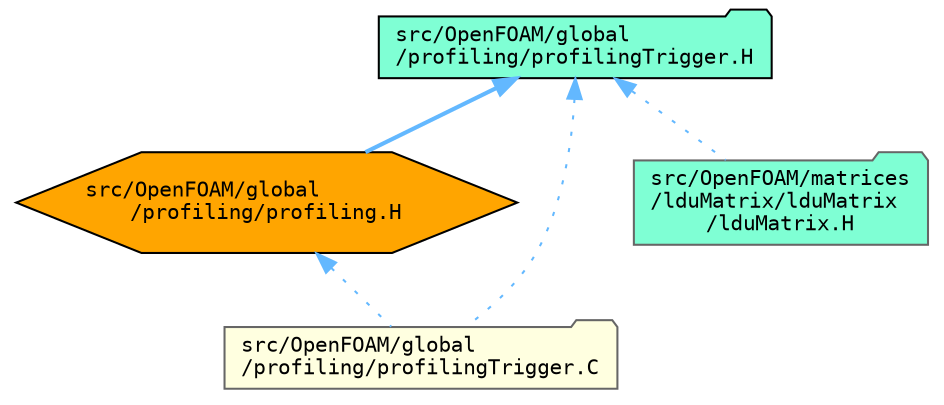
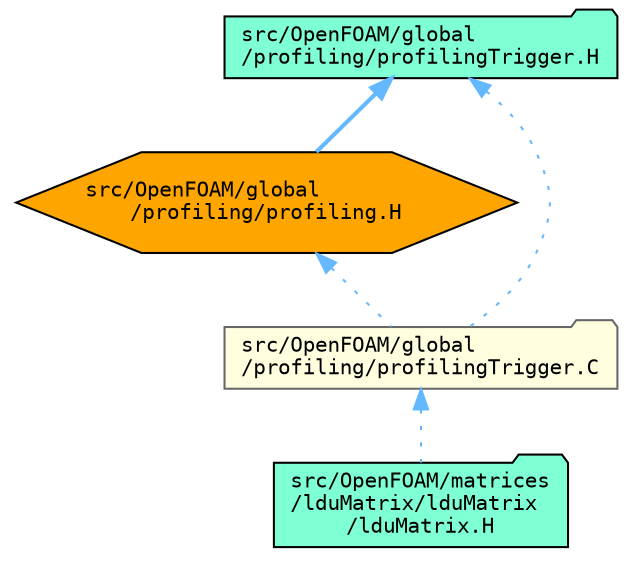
edge "src/OpenFOAM/matrices /lduMatrix/lduMatrix /lduMatrix.H" -> "src/OpenFOAM/global /profiling/profilingTrigger.H": now "src/OpenFOAM/matrices /lduMatrix/lduMatrix /lduMatrix.H" -> "src/OpenFOAM/global /profiling/profilingTrigger.C"
node "src/OpenFOAM/matrices /lduMatrix/lduMatrix /lduMatrix.H": color gray40 -> black
